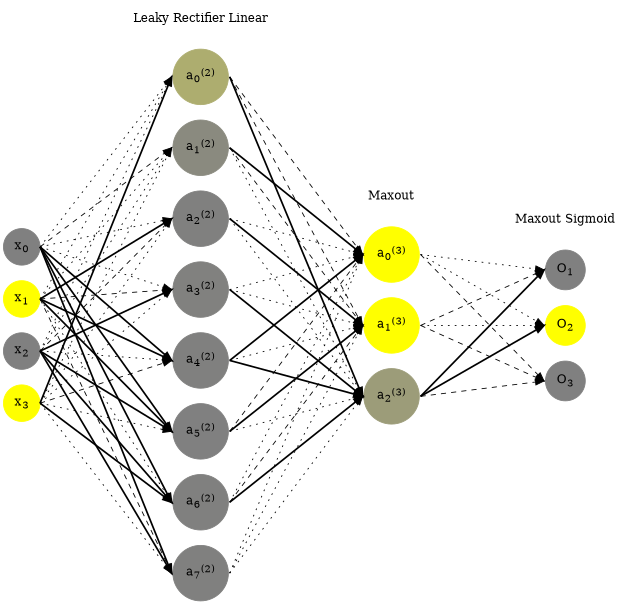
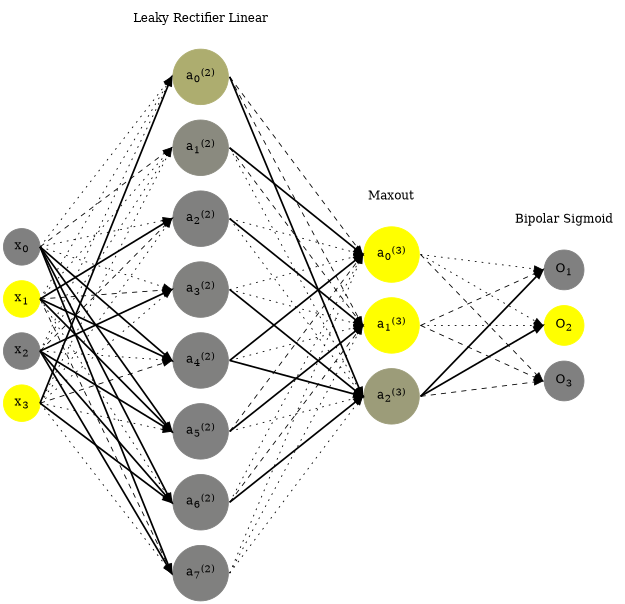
node "Maxout Sigmoid": label "Maxout Sigmoid" -> "Bipolar Sigmoid"
